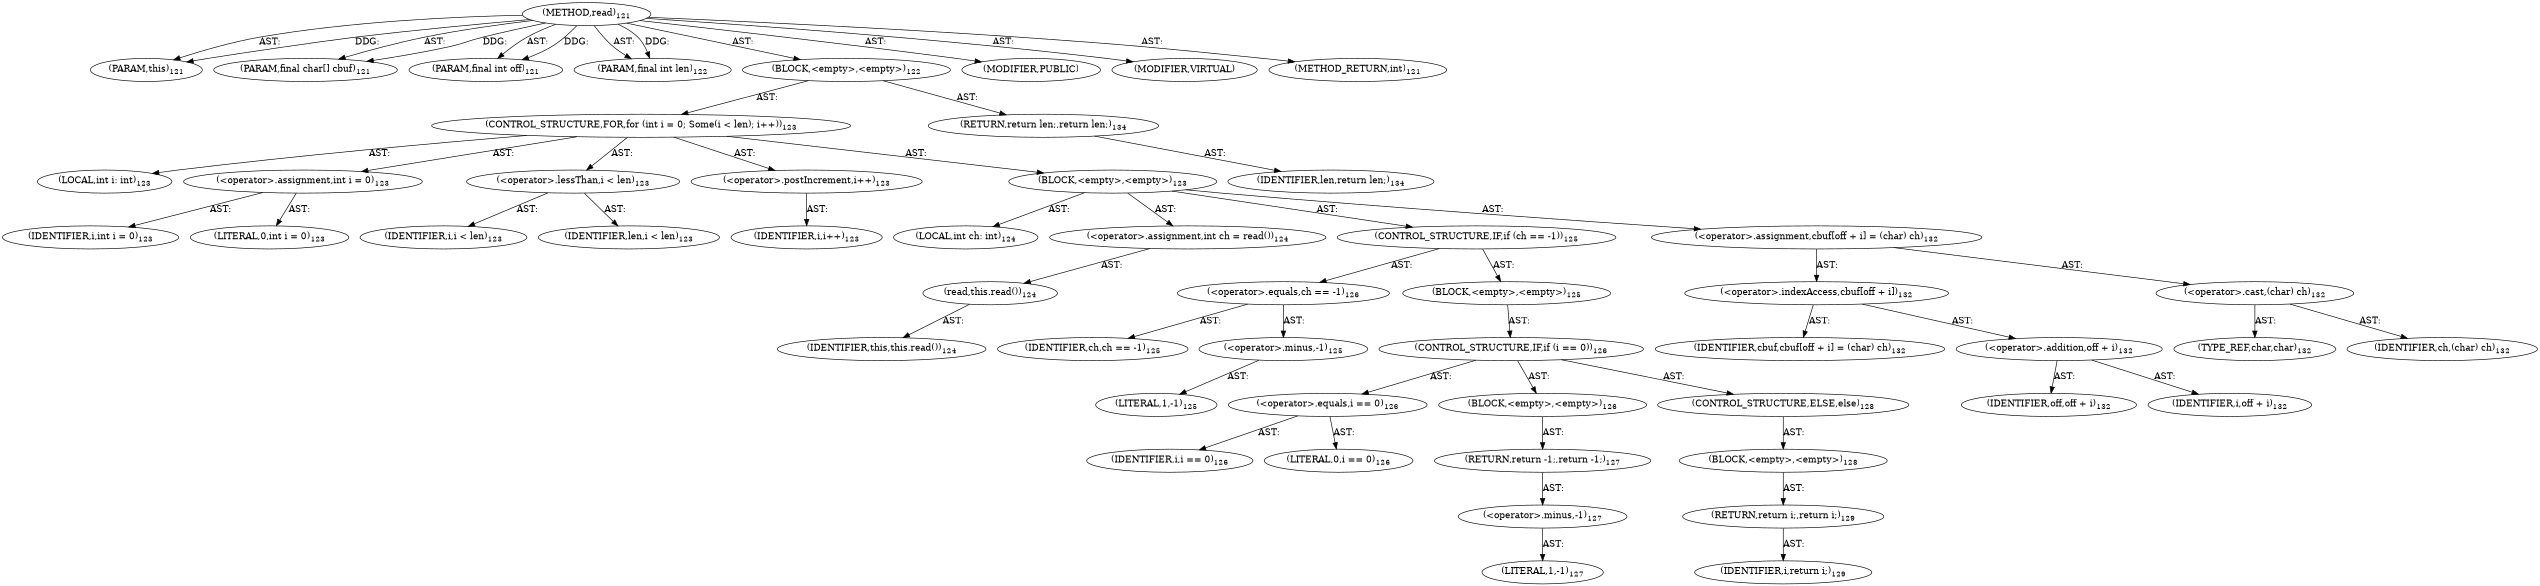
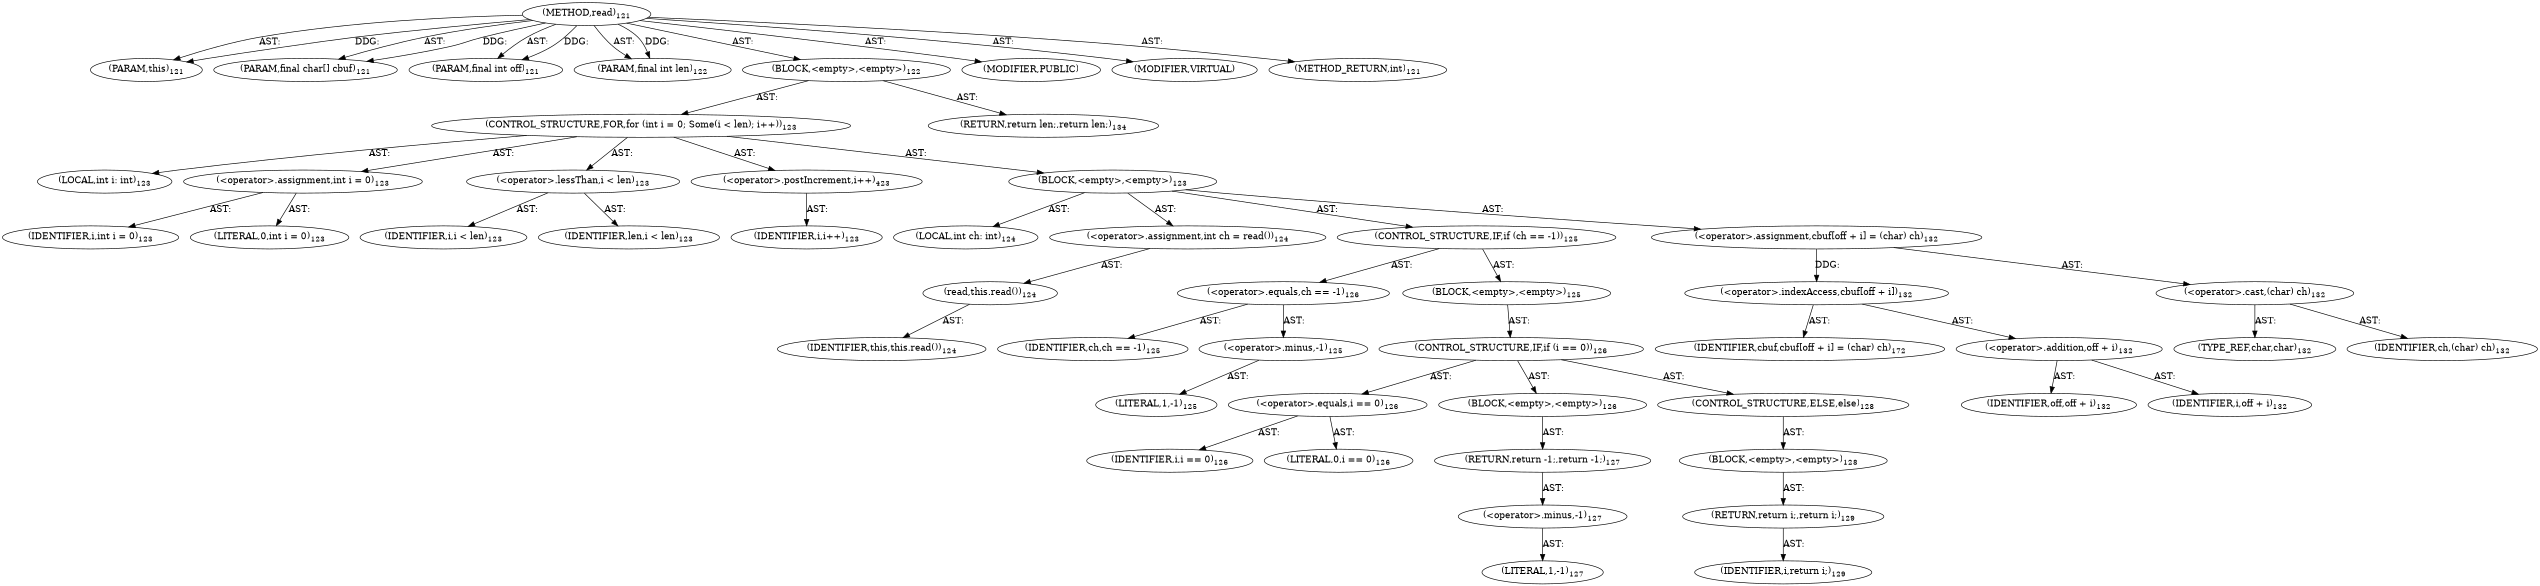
node "(<operator>.postIncrement,i++)": text "123" -> "423"
node "(IDENTIFIER,len,return len;)": removed
edge "(<operator>.assignment,cbuf[off + i] = (char) ch)" -> "(<operator>.indexAccess,cbuf[off + i])": label "AST: " -> "DDG: "
node "(IDENTIFIER,cbuf,cbuf[off + i] = (char) ch)": text "132" -> "172"
